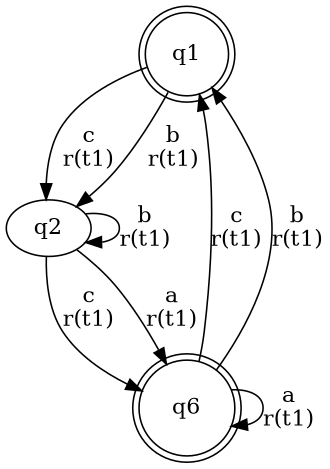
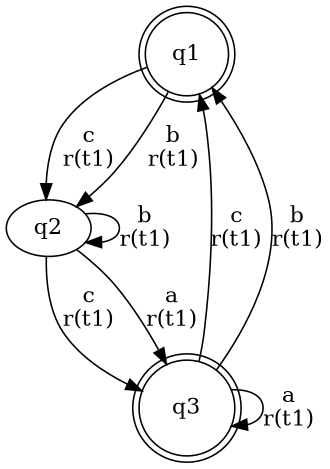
node "q6": label "q6" -> "q3"
